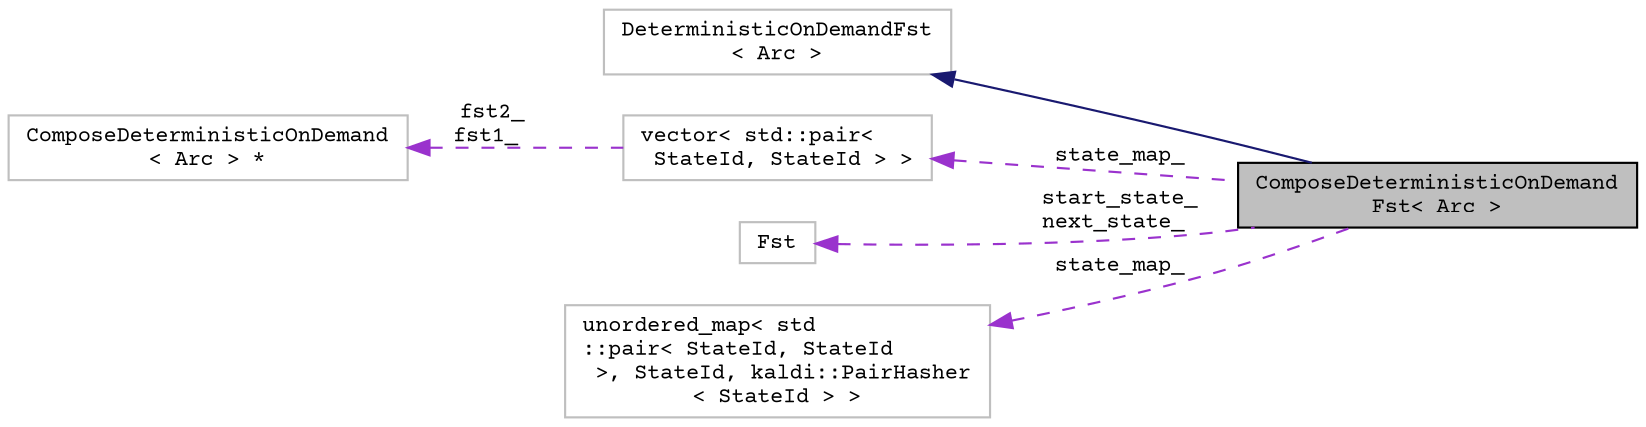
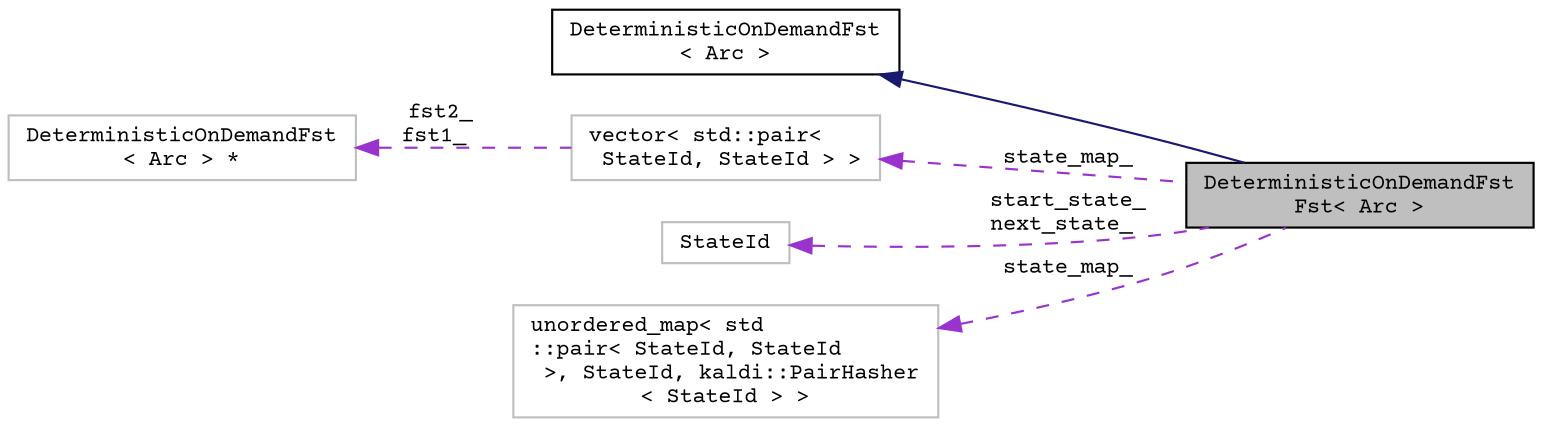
node "DeterministicOnDemandFst < Arc >": color grey75 -> black
node "ComposeDeterministicOnDemand < Arc > *": label "ComposeDeterministicOnDemand < Arc > *" -> "DeterministicOnDemandFst < Arc > *"
node "ComposeDeterministicOnDemand Fst< Arc >": label "ComposeDeterministicOnDemand Fst< Arc >" -> "DeterministicOnDemandFst Fst< Arc >"
node "Fst": label "Fst" -> "StateId"
